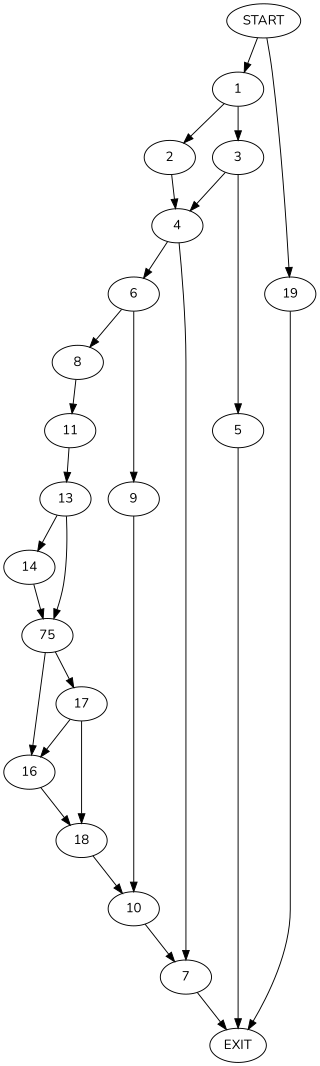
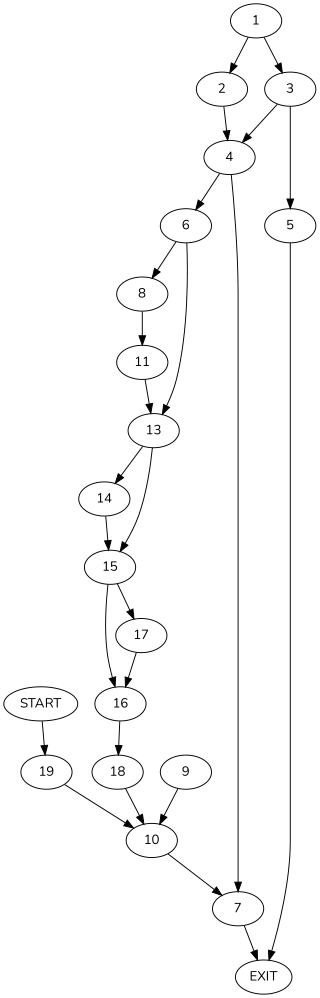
edge "START" -> "1": removed
edge "6" -> "9": now "6" -> "13"
node "75": label "75" -> "15"
edge "19" -> "EXIT": now "19" -> "10"
edge "17" -> "18": removed
